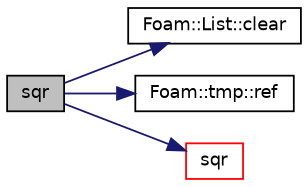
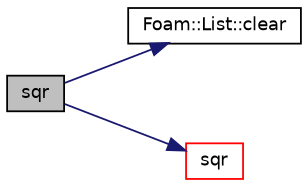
node "Foam::tmp::ref": removed
